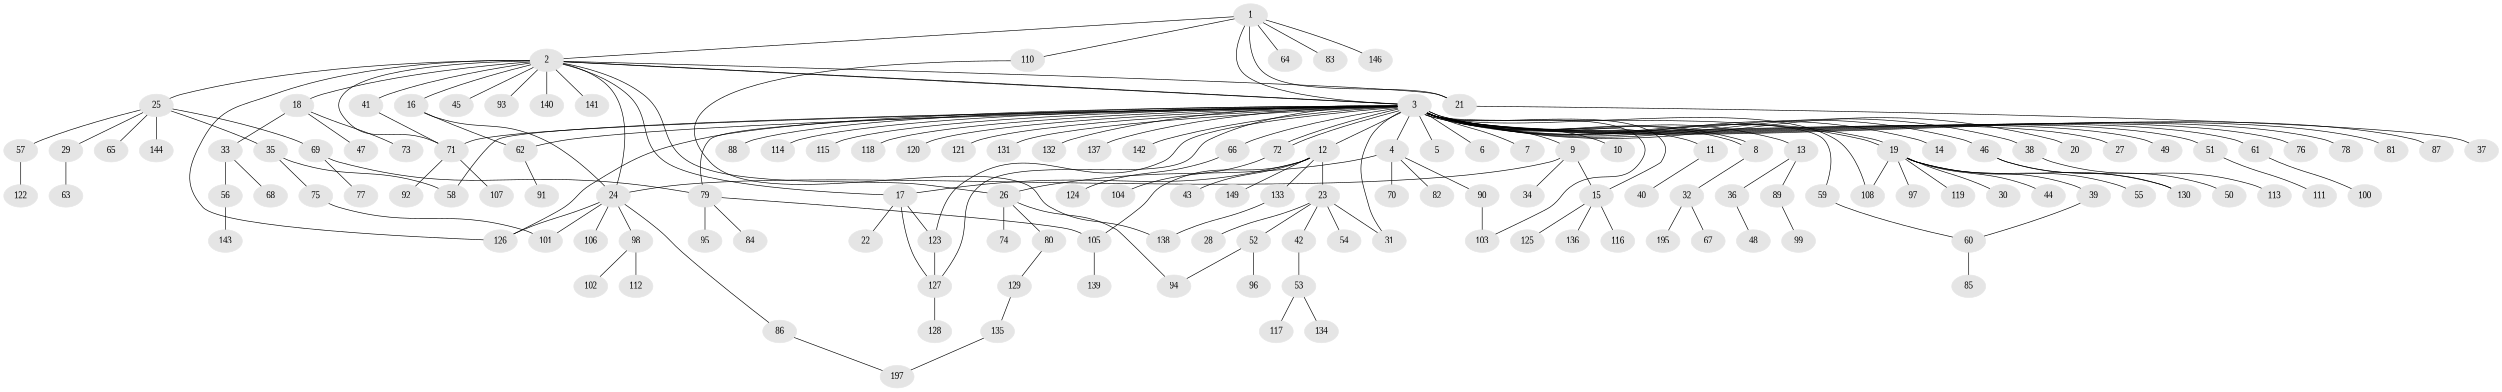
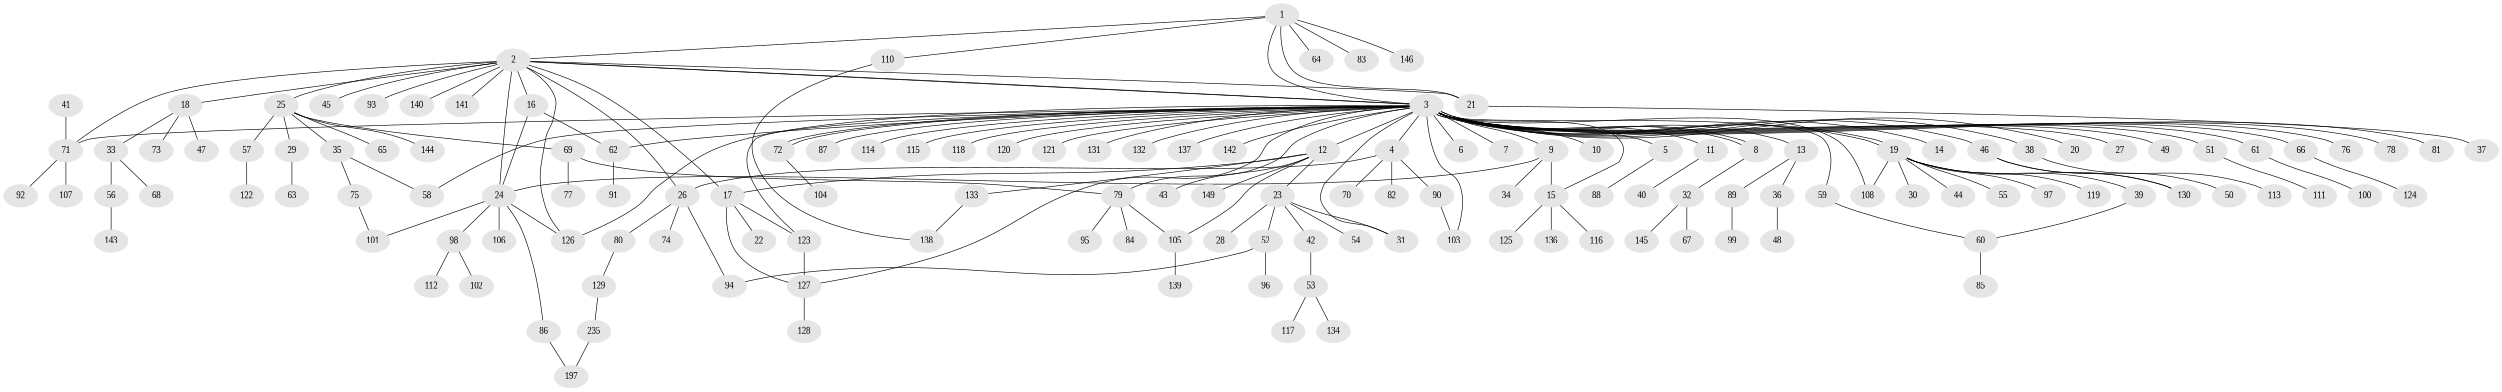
edge "2" -- "41": removed
edge "3" -- "88": now "5" -- "88"
node "195": label "195" -> "145"
node "135": label "135" -> "235"
